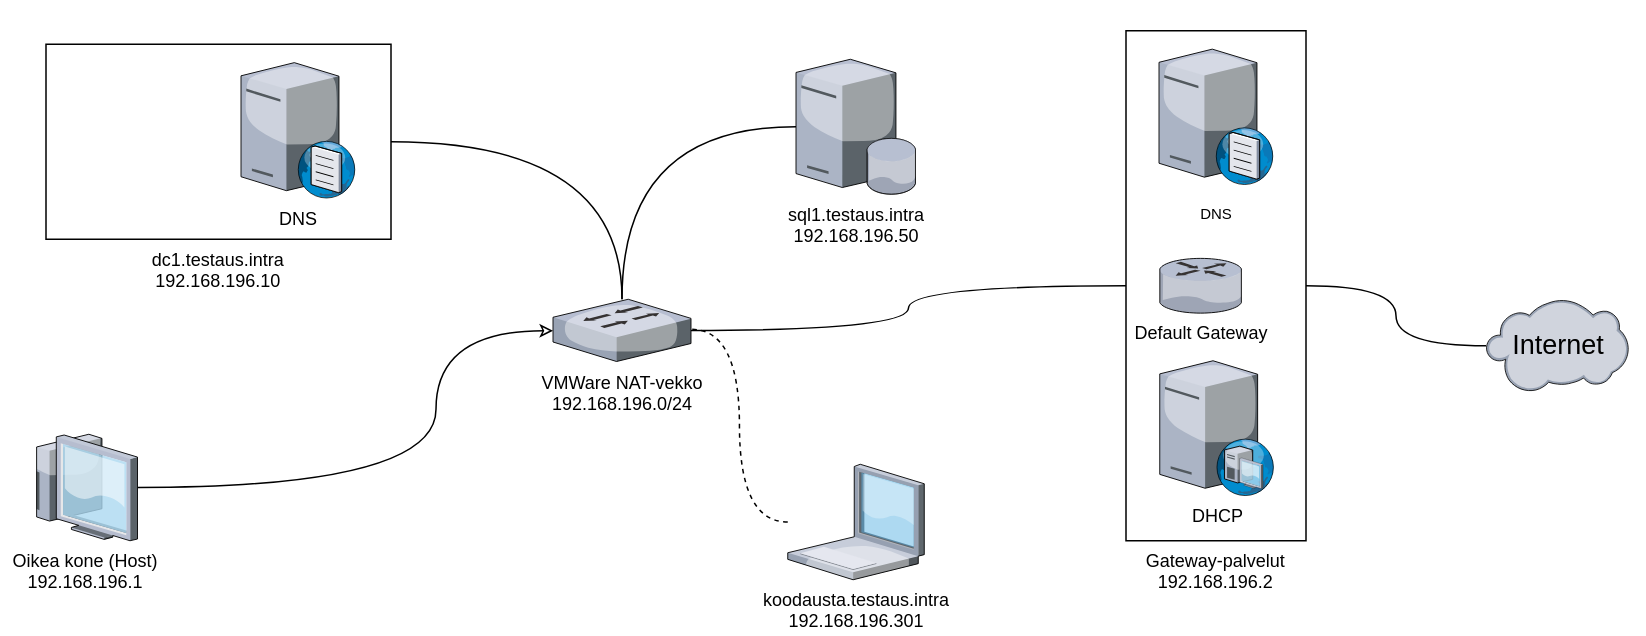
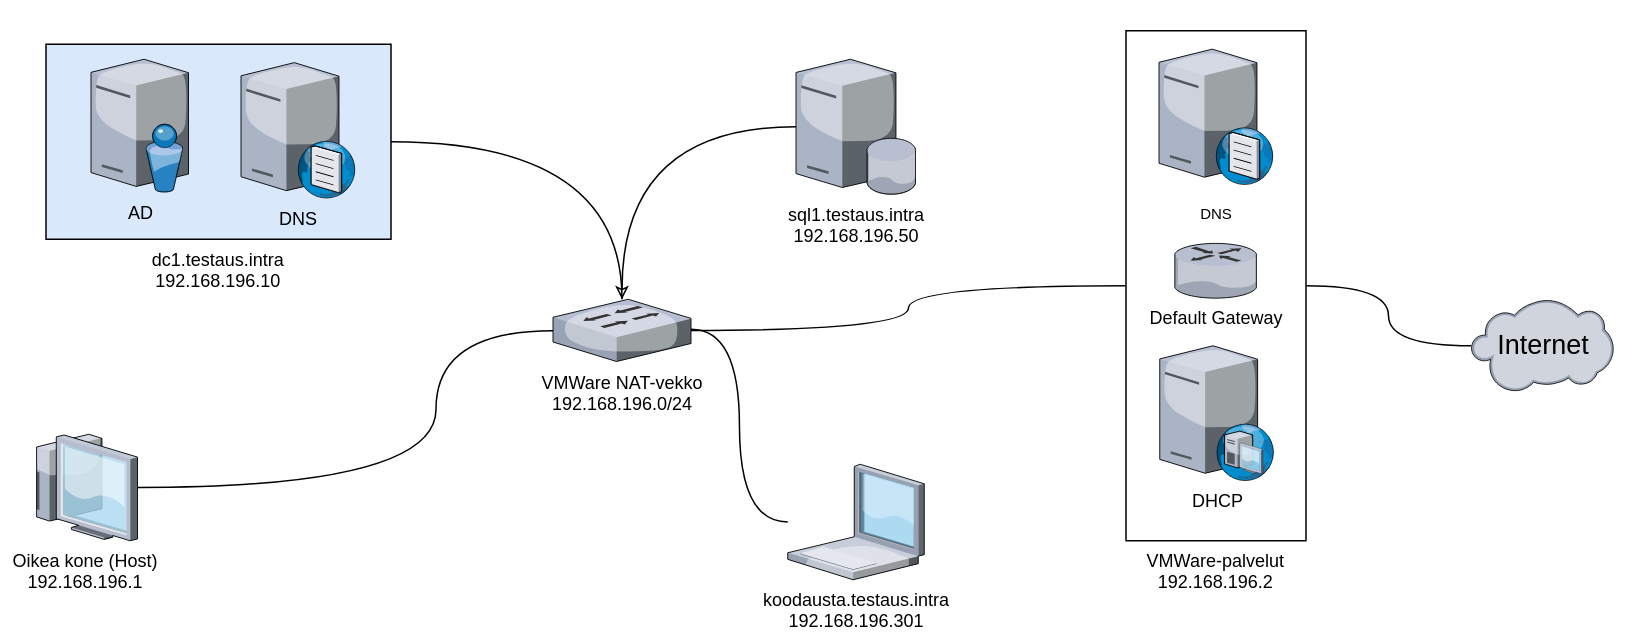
node "AD": added
node "dc1.testaus.intra 192.168.196.10": fillcolor #ffffff -> #dae8fc
edge "sql1.testaus.intra 192.168.196.50" -- "VMWare NAT-vekko 192.168.196.0/24": arrowhead none -> classic
node "Default Gateway": moved (1201, 286) -> (1216, 271)
edge "Oikea kone (Host) 192.168.196.1" -> "VMWare NAT-vekko 192.168.196.0/24": arrowhead classic -> none
node "Internet": moved (1557, 346) -> (1542, 346)
node "DHCP": moved (1217, 428) -> (1217, 413)
edge "VMWare NAT-vekko 192.168.196.0/24" -- "koodausta.testaus.intra 192.168.196.301": style dashed -> solid
node "Gateway-palvelut 192.168.196.2": label "Gateway-palvelut 192.168.196.2" -> "VMWare-palvelut 192.168.196.2"
